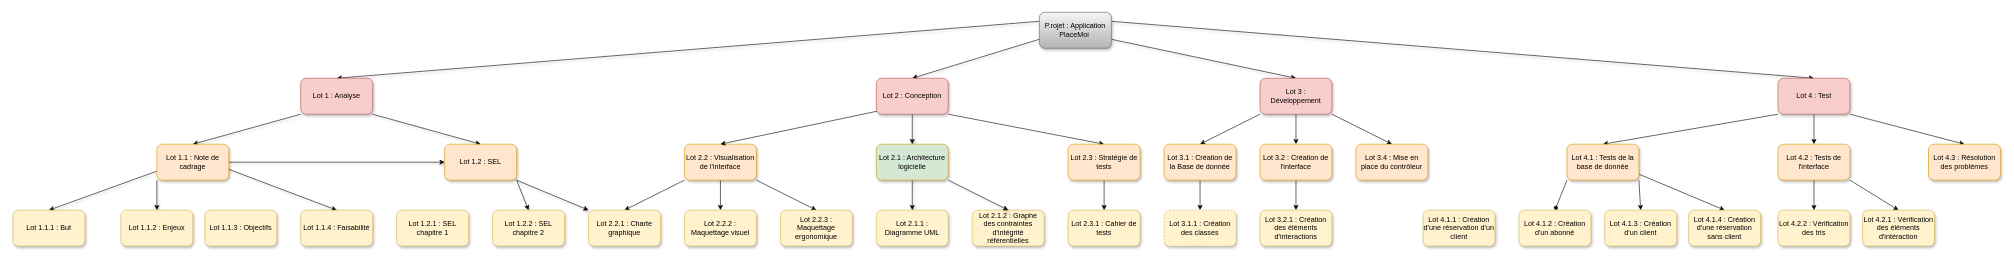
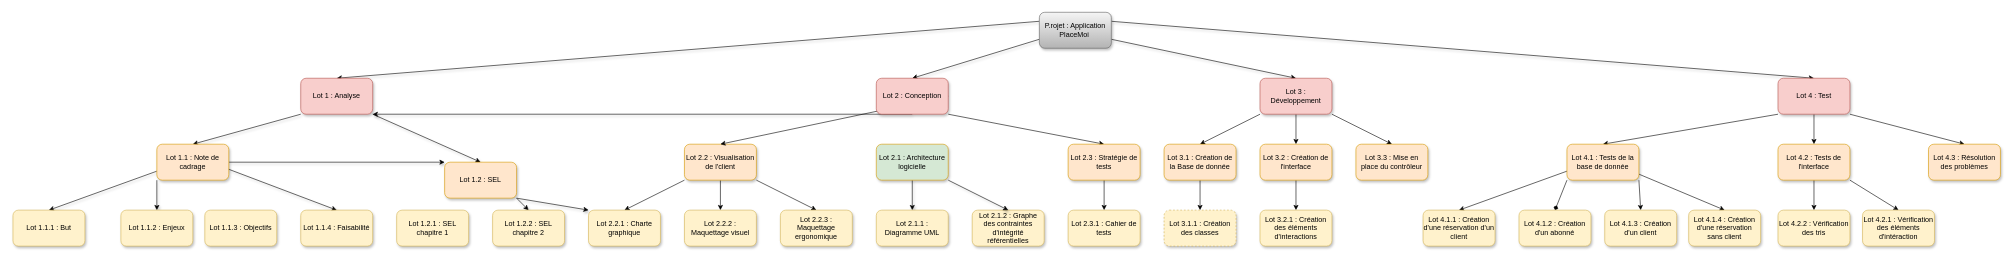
edge "Lot 2 : Conception" -> "Lot 2.1 : Architecture logicielle": now "Lot 2 : Conception" -> "Lot 1 : Analyse"
node "Lot 1.2 : SEL": moved (480, 162) -> (480, 180)
node "Lot 2.2 : Visualisation de l'interface": label "Lot 2.2 : Visualisation de l'interface" -> "Lot 2.2 : Visualisation de l'client"
node "Lot 3.4 : Mise en place du contrôleur": label "Lot 3.4 : Mise en place du contrôleur" -> "Lot 3.3 : Mise en place du contrôleur"
edge "Lot 4.1 : Tests de la base de donnée" -> "Lot 4.1.1 : Création d'une réservation d'un client": added
